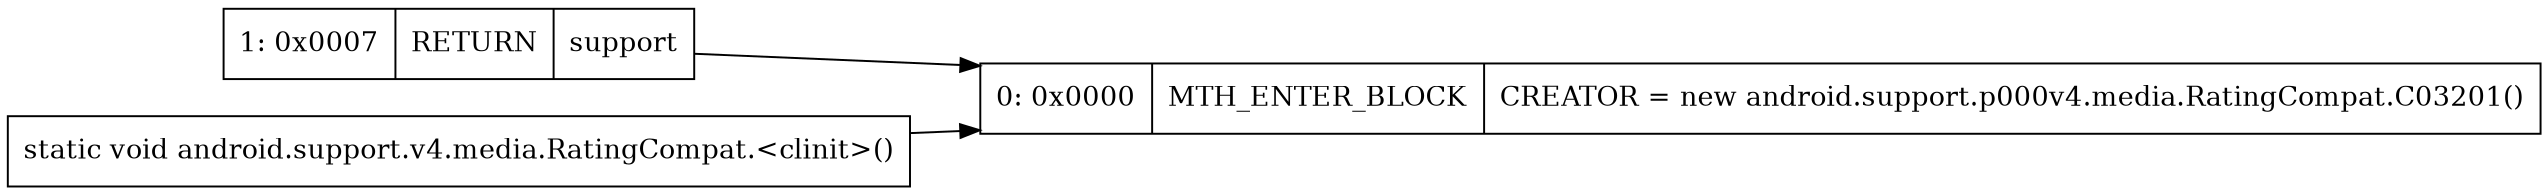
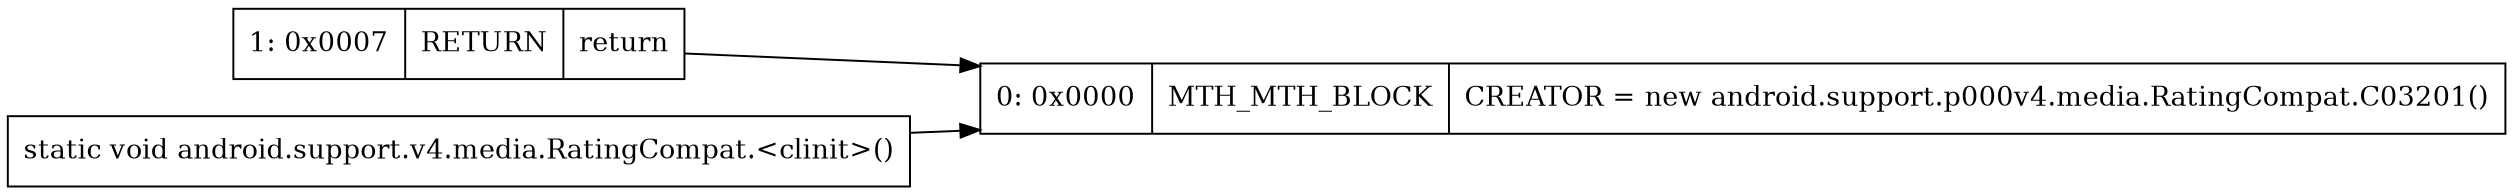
node "1: 0x0007": text "support" -> "return"
node "0: 0x0000": text "MTH_ENTER_BLOCK" -> "MTH_MTH_BLOCK"
